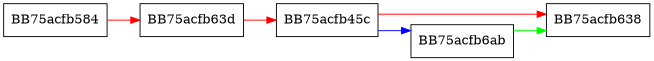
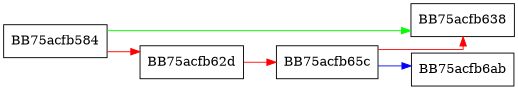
node "BB75acfb63d": label "BB75acfb63d" -> "BB75acfb62d"
node "BB75acfb45c": label "BB75acfb45c" -> "BB75acfb65c"
edge "BB75acfb6ab" -> "BB75acfb638": now "BB75acfb584" -> "BB75acfb638"
